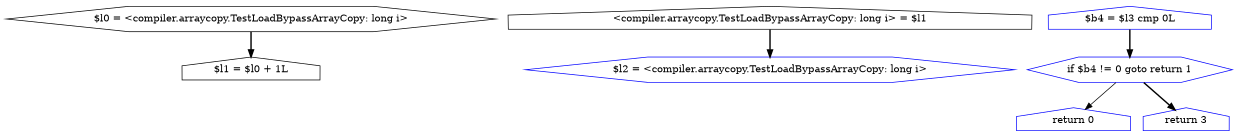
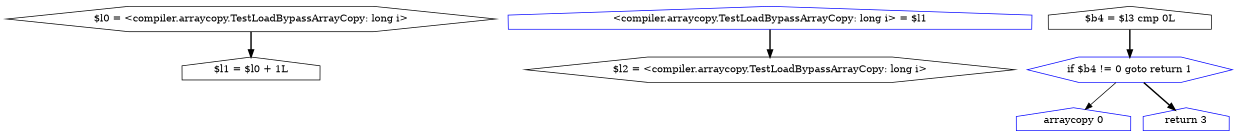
node "<compiler.arraycopy.TestLoadBypassArrayCopy: long i> = $l1": color black -> blue
node "$b4 = $l3 cmp 0L": color blue -> black
node "$l2 = <compiler.arraycopy.TestLoadBypassArrayCopy: long i>": color blue -> black
node "return 0": label "return 0" -> "arraycopy 0"
